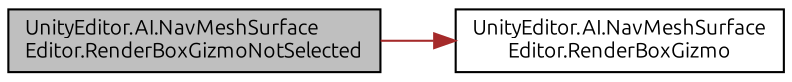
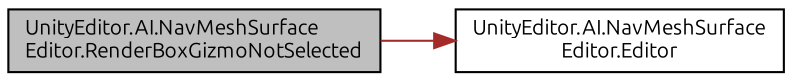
node "UnityEditor.AI.NavMeshSurface Editor.RenderBoxGizmo": label "UnityEditor.AI.NavMeshSurface Editor.RenderBoxGizmo" -> "UnityEditor.AI.NavMeshSurface Editor.Editor"
